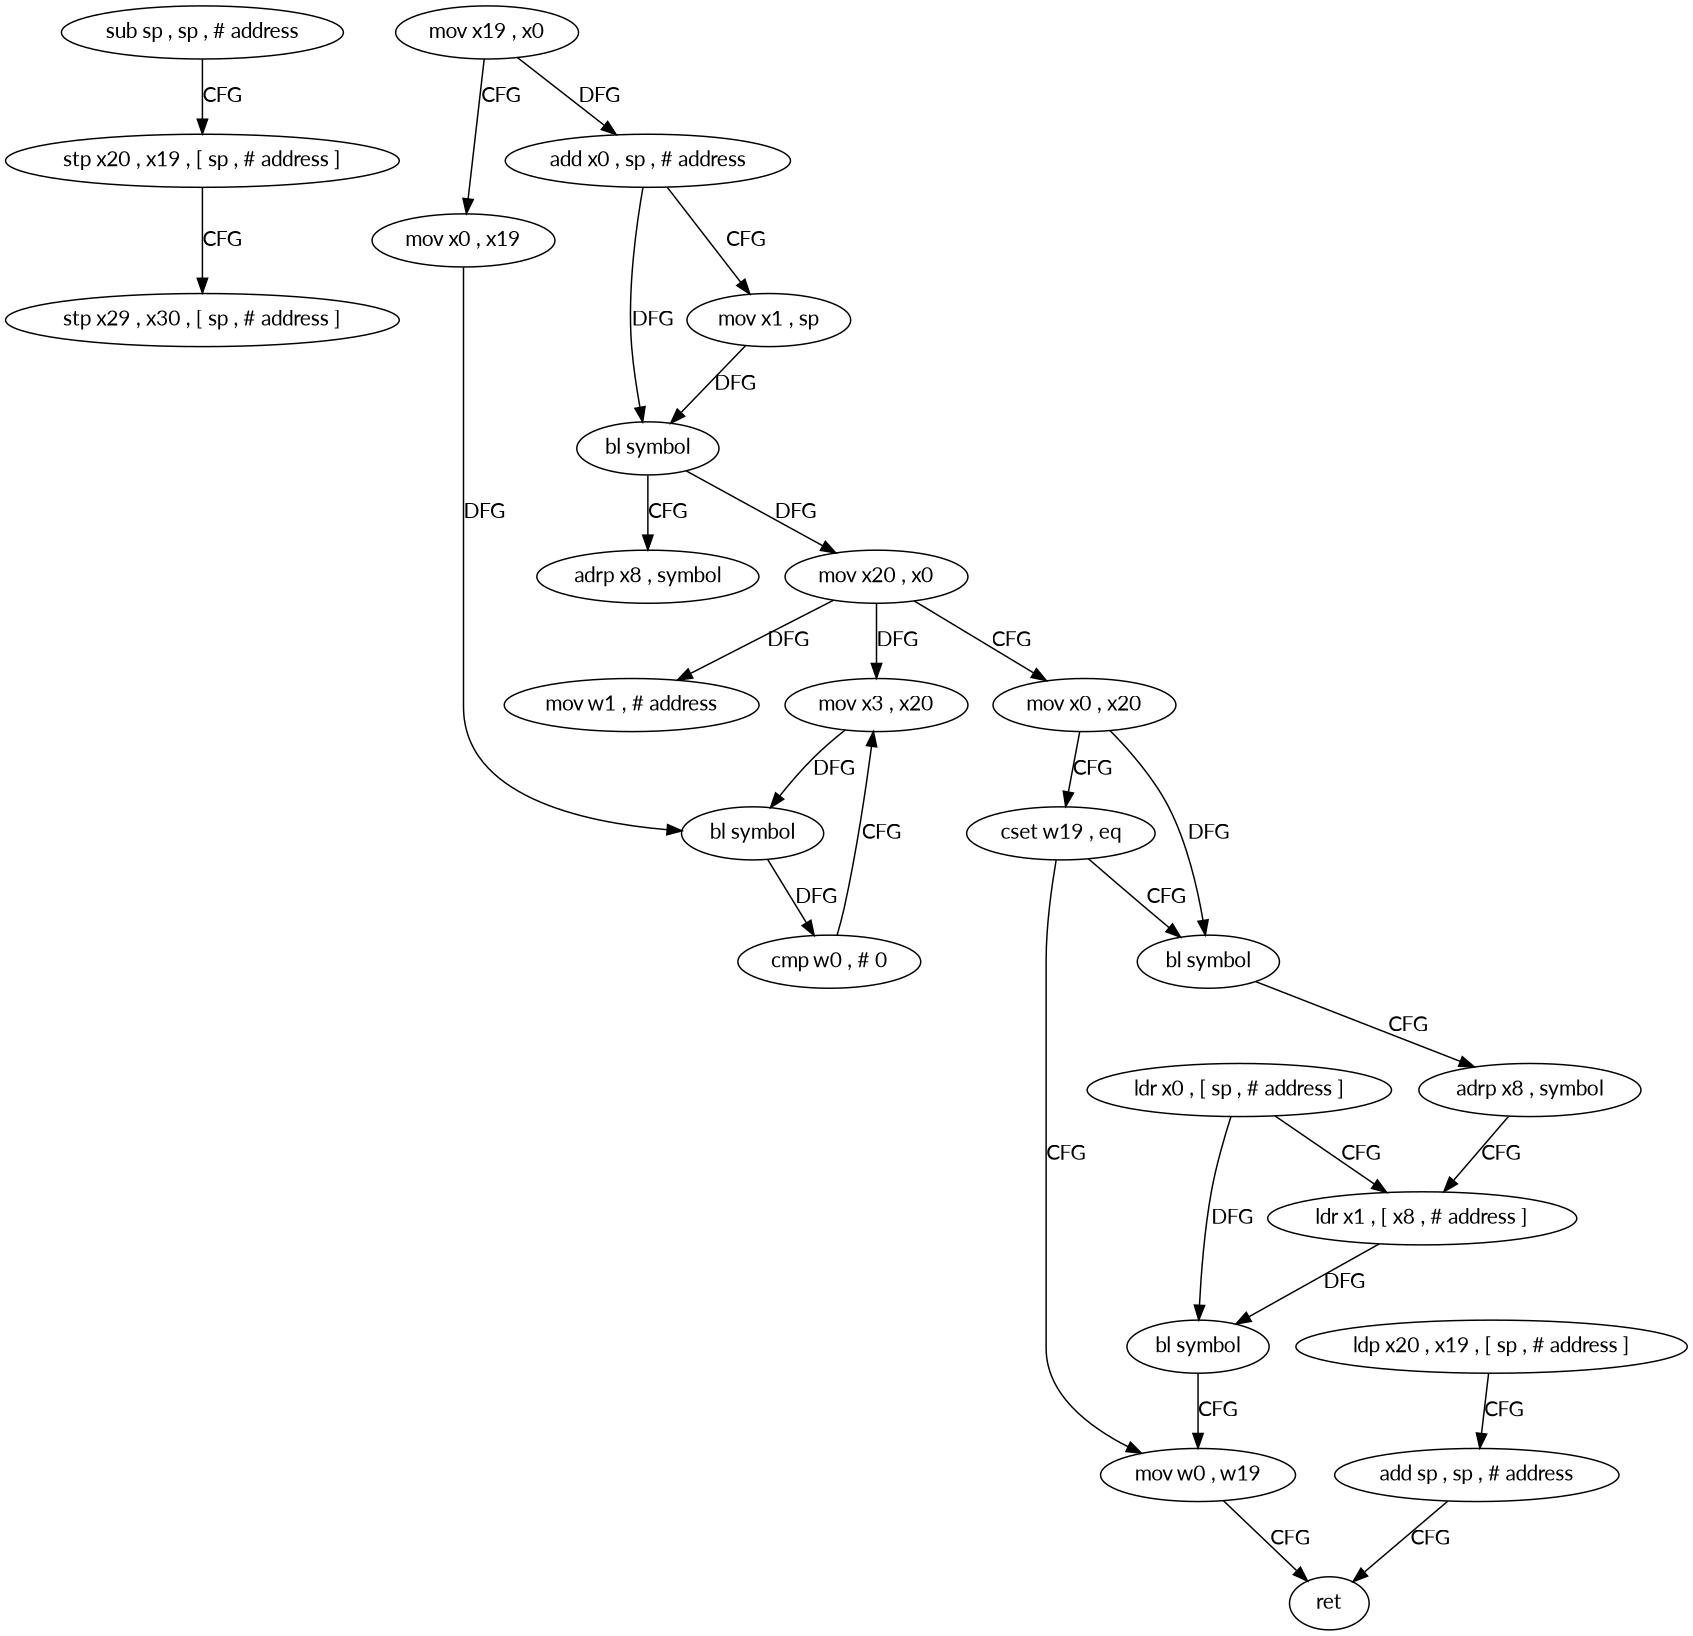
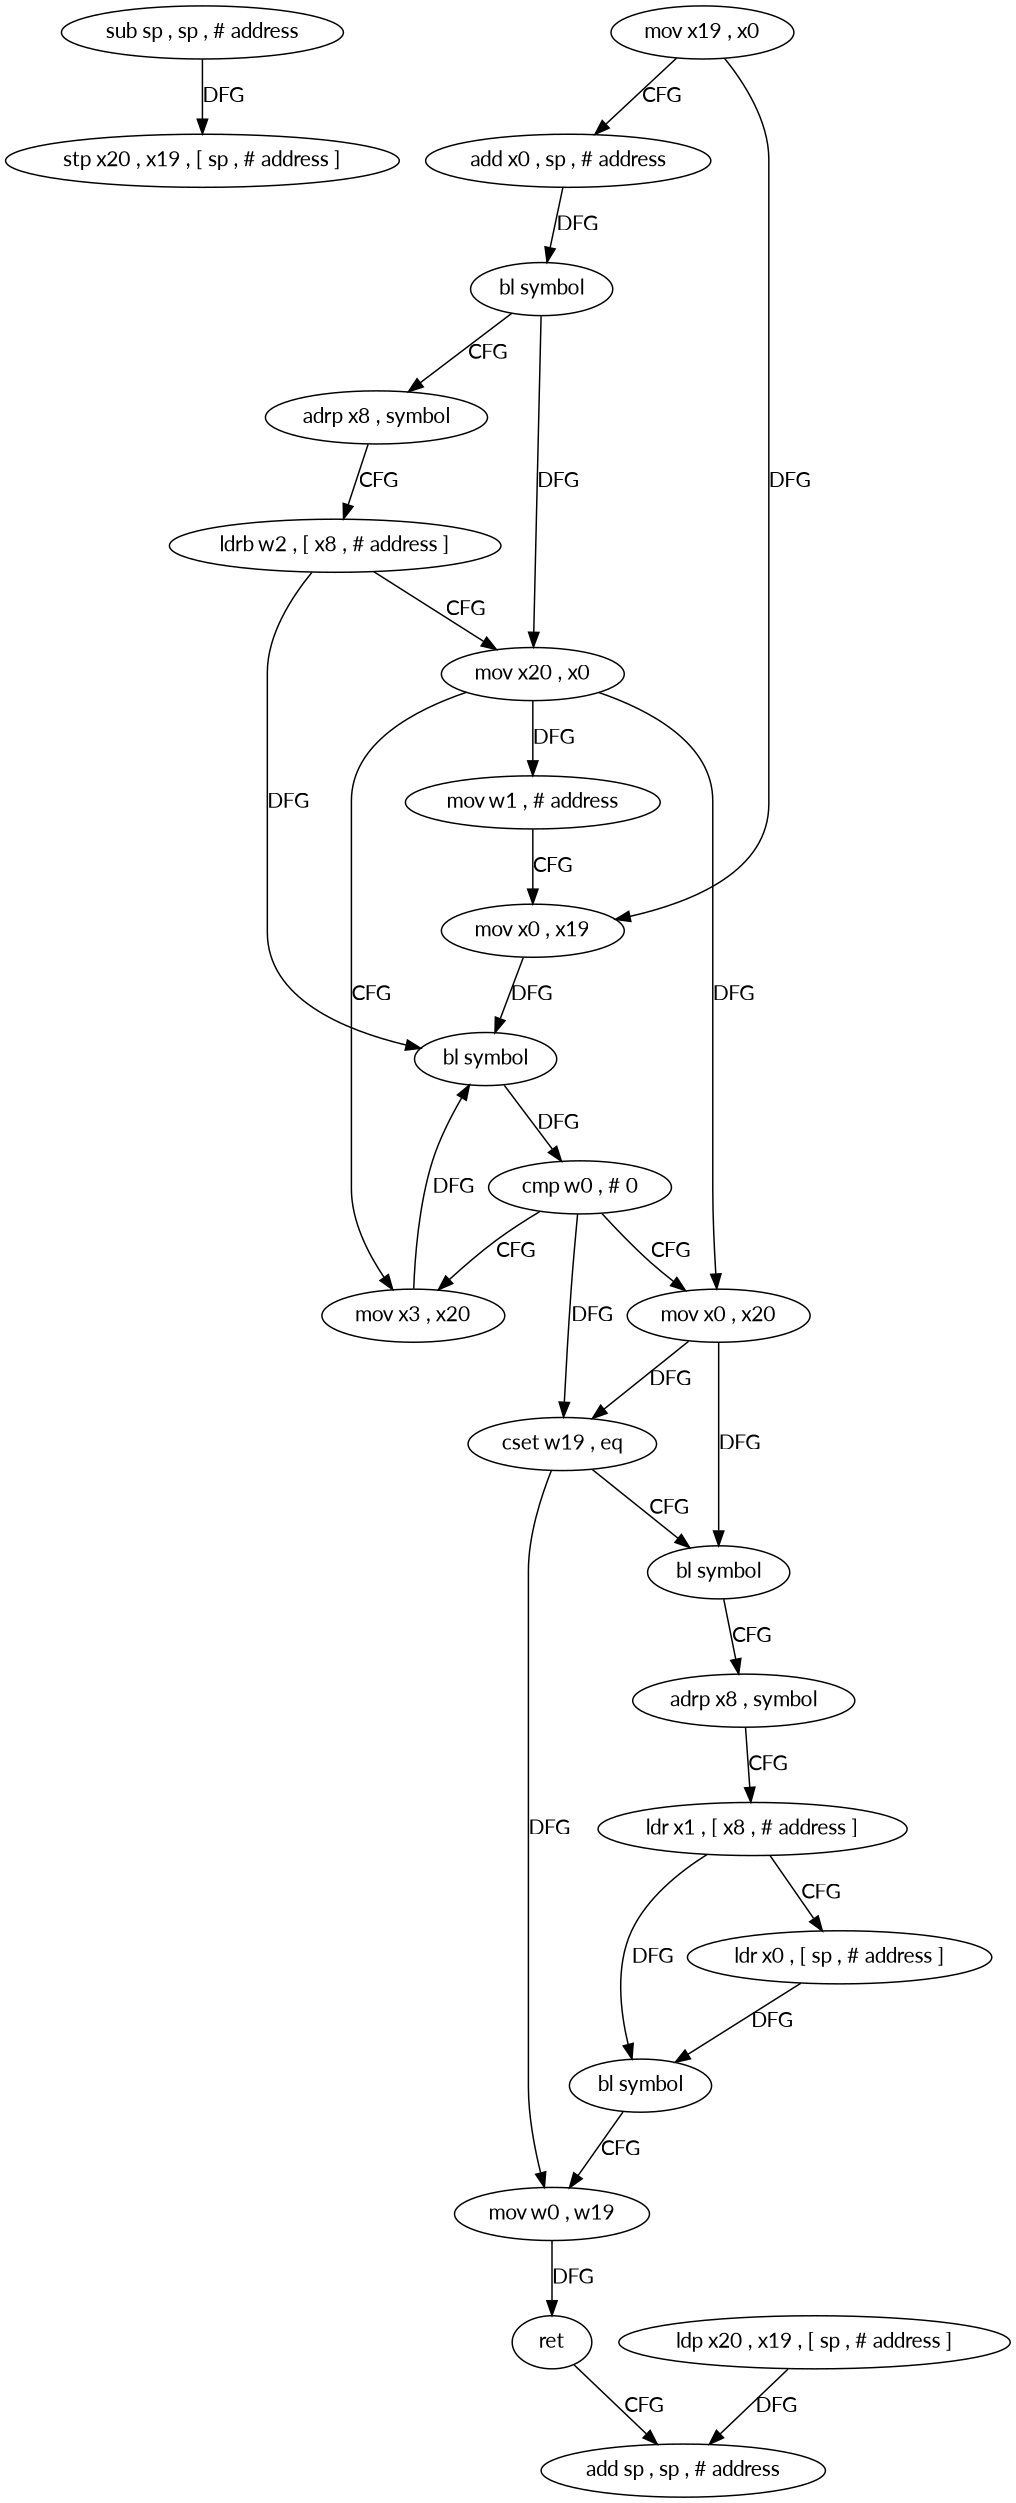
edge "sub sp , sp , # address" -> "stp x20 , x19 , [ sp , # address ]": label "CFG" -> "DFG"
edge "mov x19 , x0" -> "mov x0 , x19": label "CFG" -> "DFG"
edge "mov x19 , x0" -> "add x0 , sp , # address": label "DFG" -> "CFG"
node "stp x29 , x30 , [ sp , # address ]": removed
node "mov x1 , sp": removed
node "ldrb w2 , [ x8 , # address ]": added
edge "mov x20 , x0" -> "mov x3 , x20": label "DFG" -> "CFG"
edge "mov x20 , x0" -> "mov x0 , x20": label "CFG" -> "DFG"
edge "mov x0 , x20" -> "cset w19 , eq": label "CFG" -> "DFG"
edge "mov w1 , # address" -> "mov x0 , x19": added, label "CFG"
edge "ldr x0 , [ sp , # address ]" -> "ldr x1 , [ x8 , # address ]": reversed
edge "cset w19 , eq" -> "mov w0 , w19": label "CFG" -> "DFG"
edge "cmp w0 , # 0" -> "mov x0 , x20": added, label "CFG"
edge "cmp w0 , # 0" -> "cset w19 , eq": added, label "DFG"
edge "ldp x20 , x19 , [ sp , # address ]" -> "add sp , sp , # address": label "CFG" -> "DFG"
edge "add sp , sp , # address" -> "ret": reversed
edge "mov w0 , w19" -> "ret": label "CFG" -> "DFG"
